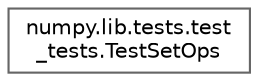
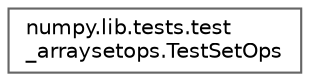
node "numpy.lib.tests.test _tests.TestSetOps": label "numpy.lib.tests.test _tests.TestSetOps" -> "numpy.lib.tests.test _arraysetops.TestSetOps"
